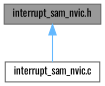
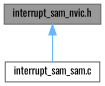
node "interrupt_sam_nvic.c": label "interrupt_sam_nvic.c" -> "interrupt_sam_sam.c"
